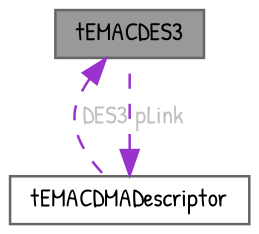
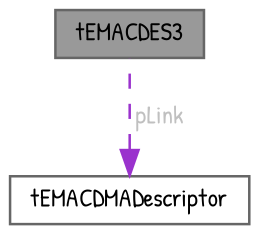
edge "tEMACDMADescriptor" -> "tEMACDES3": removed, label "DES3"
